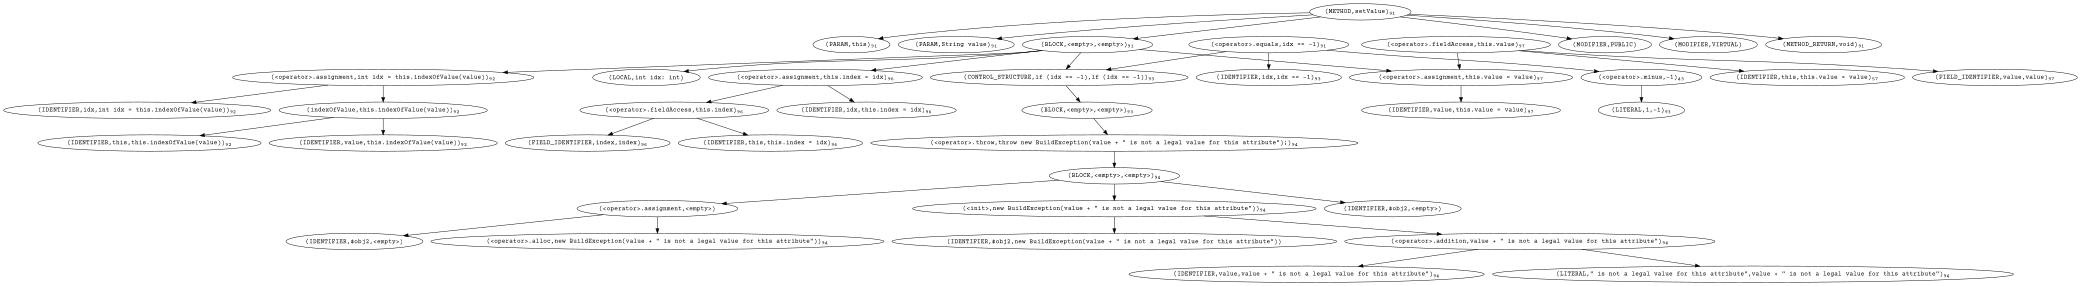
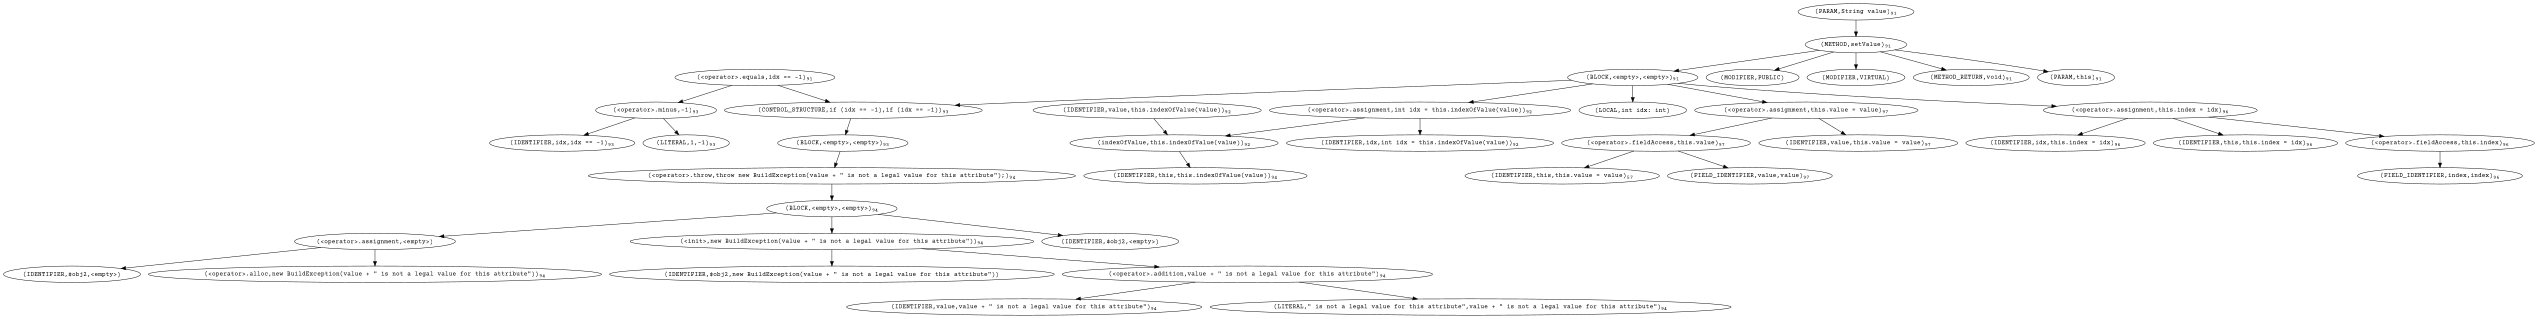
edge "(METHOD,setValue)" -> "(PARAM,String value)": reversed
edge "(<operator>.fieldAccess,this.value)" -> "(<operator>.assignment,this.value = value)": reversed
edge "(<operator>.equals,idx == -1)" -> "(IDENTIFIER,idx,idx == -1)": now "(<operator>.minus,-1)" -> "(IDENTIFIER,idx,idx == -1)"
node "(<operator>.minus,-1)": text "43" -> "93"
edge "(indexOfValue,this.indexOfValue(value))" -> "(IDENTIFIER,value,this.indexOfValue(value))": reversed
edge "(<operator>.fieldAccess,this.index)" -> "(IDENTIFIER,this,this.index = idx)": now "(<operator>.assignment,this.index = idx)" -> "(IDENTIFIER,this,this.index = idx)"
node "(IDENTIFIER,this,this.indexOfValue(value))": text "92" -> "94"
